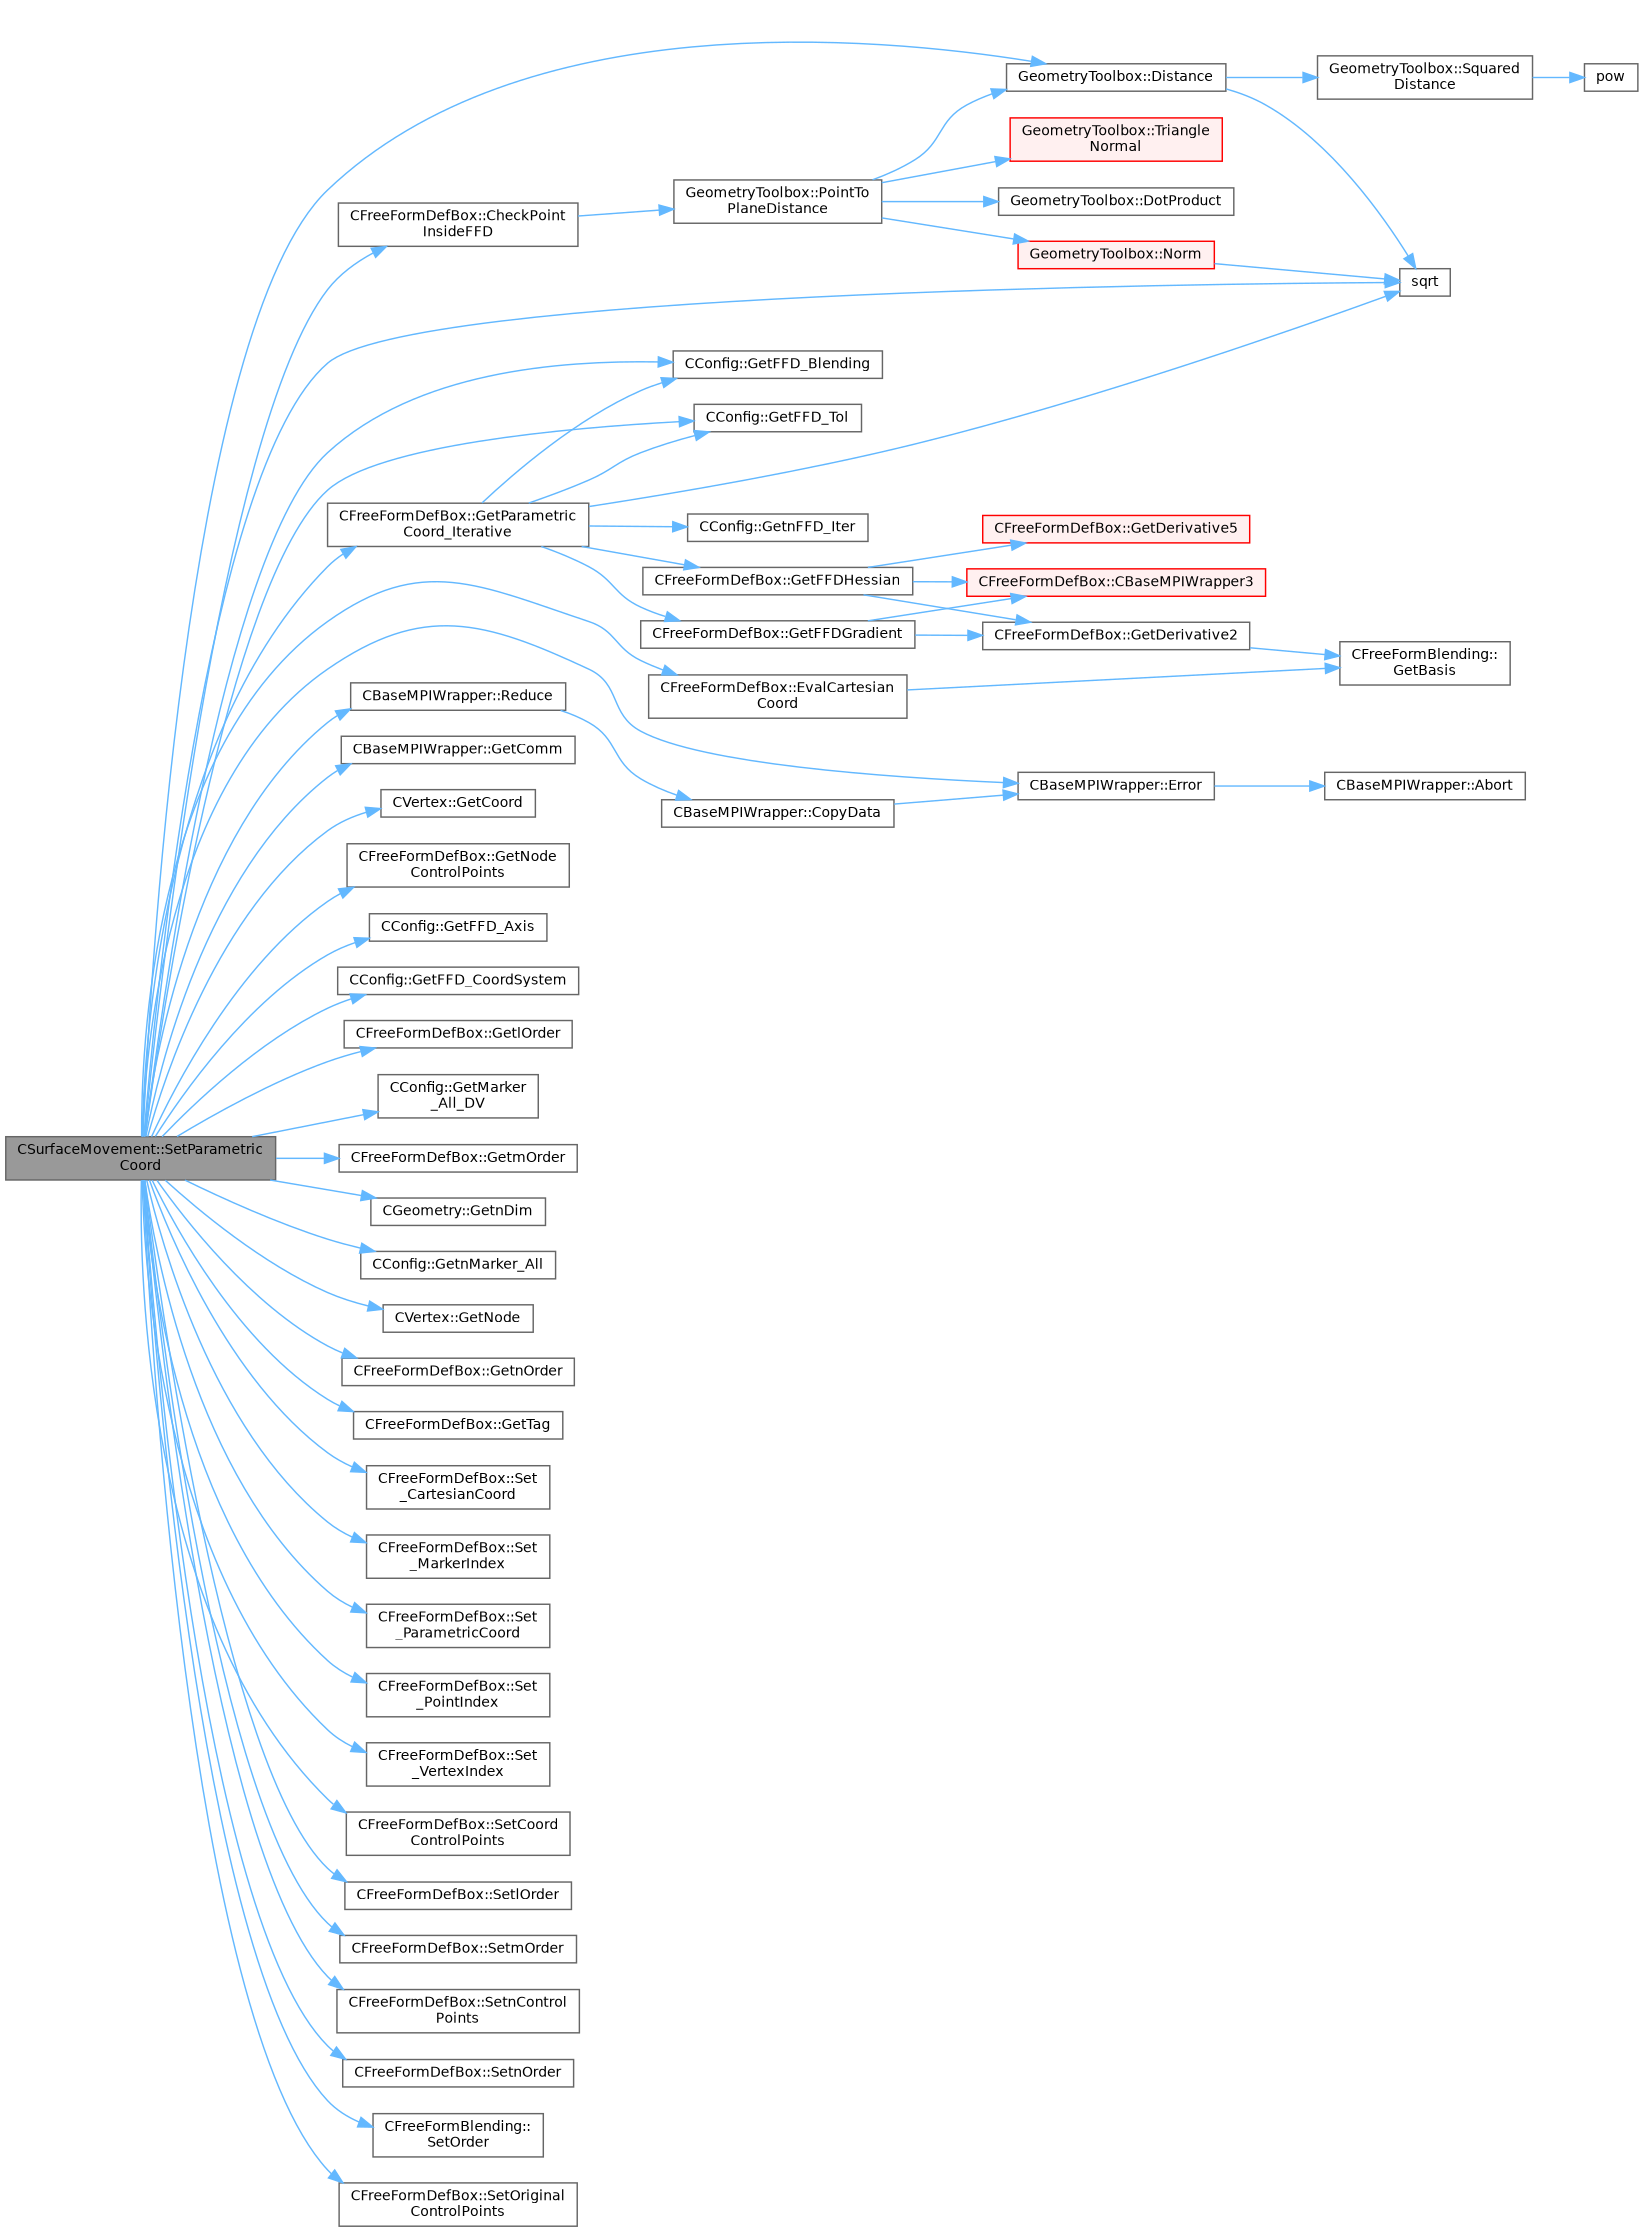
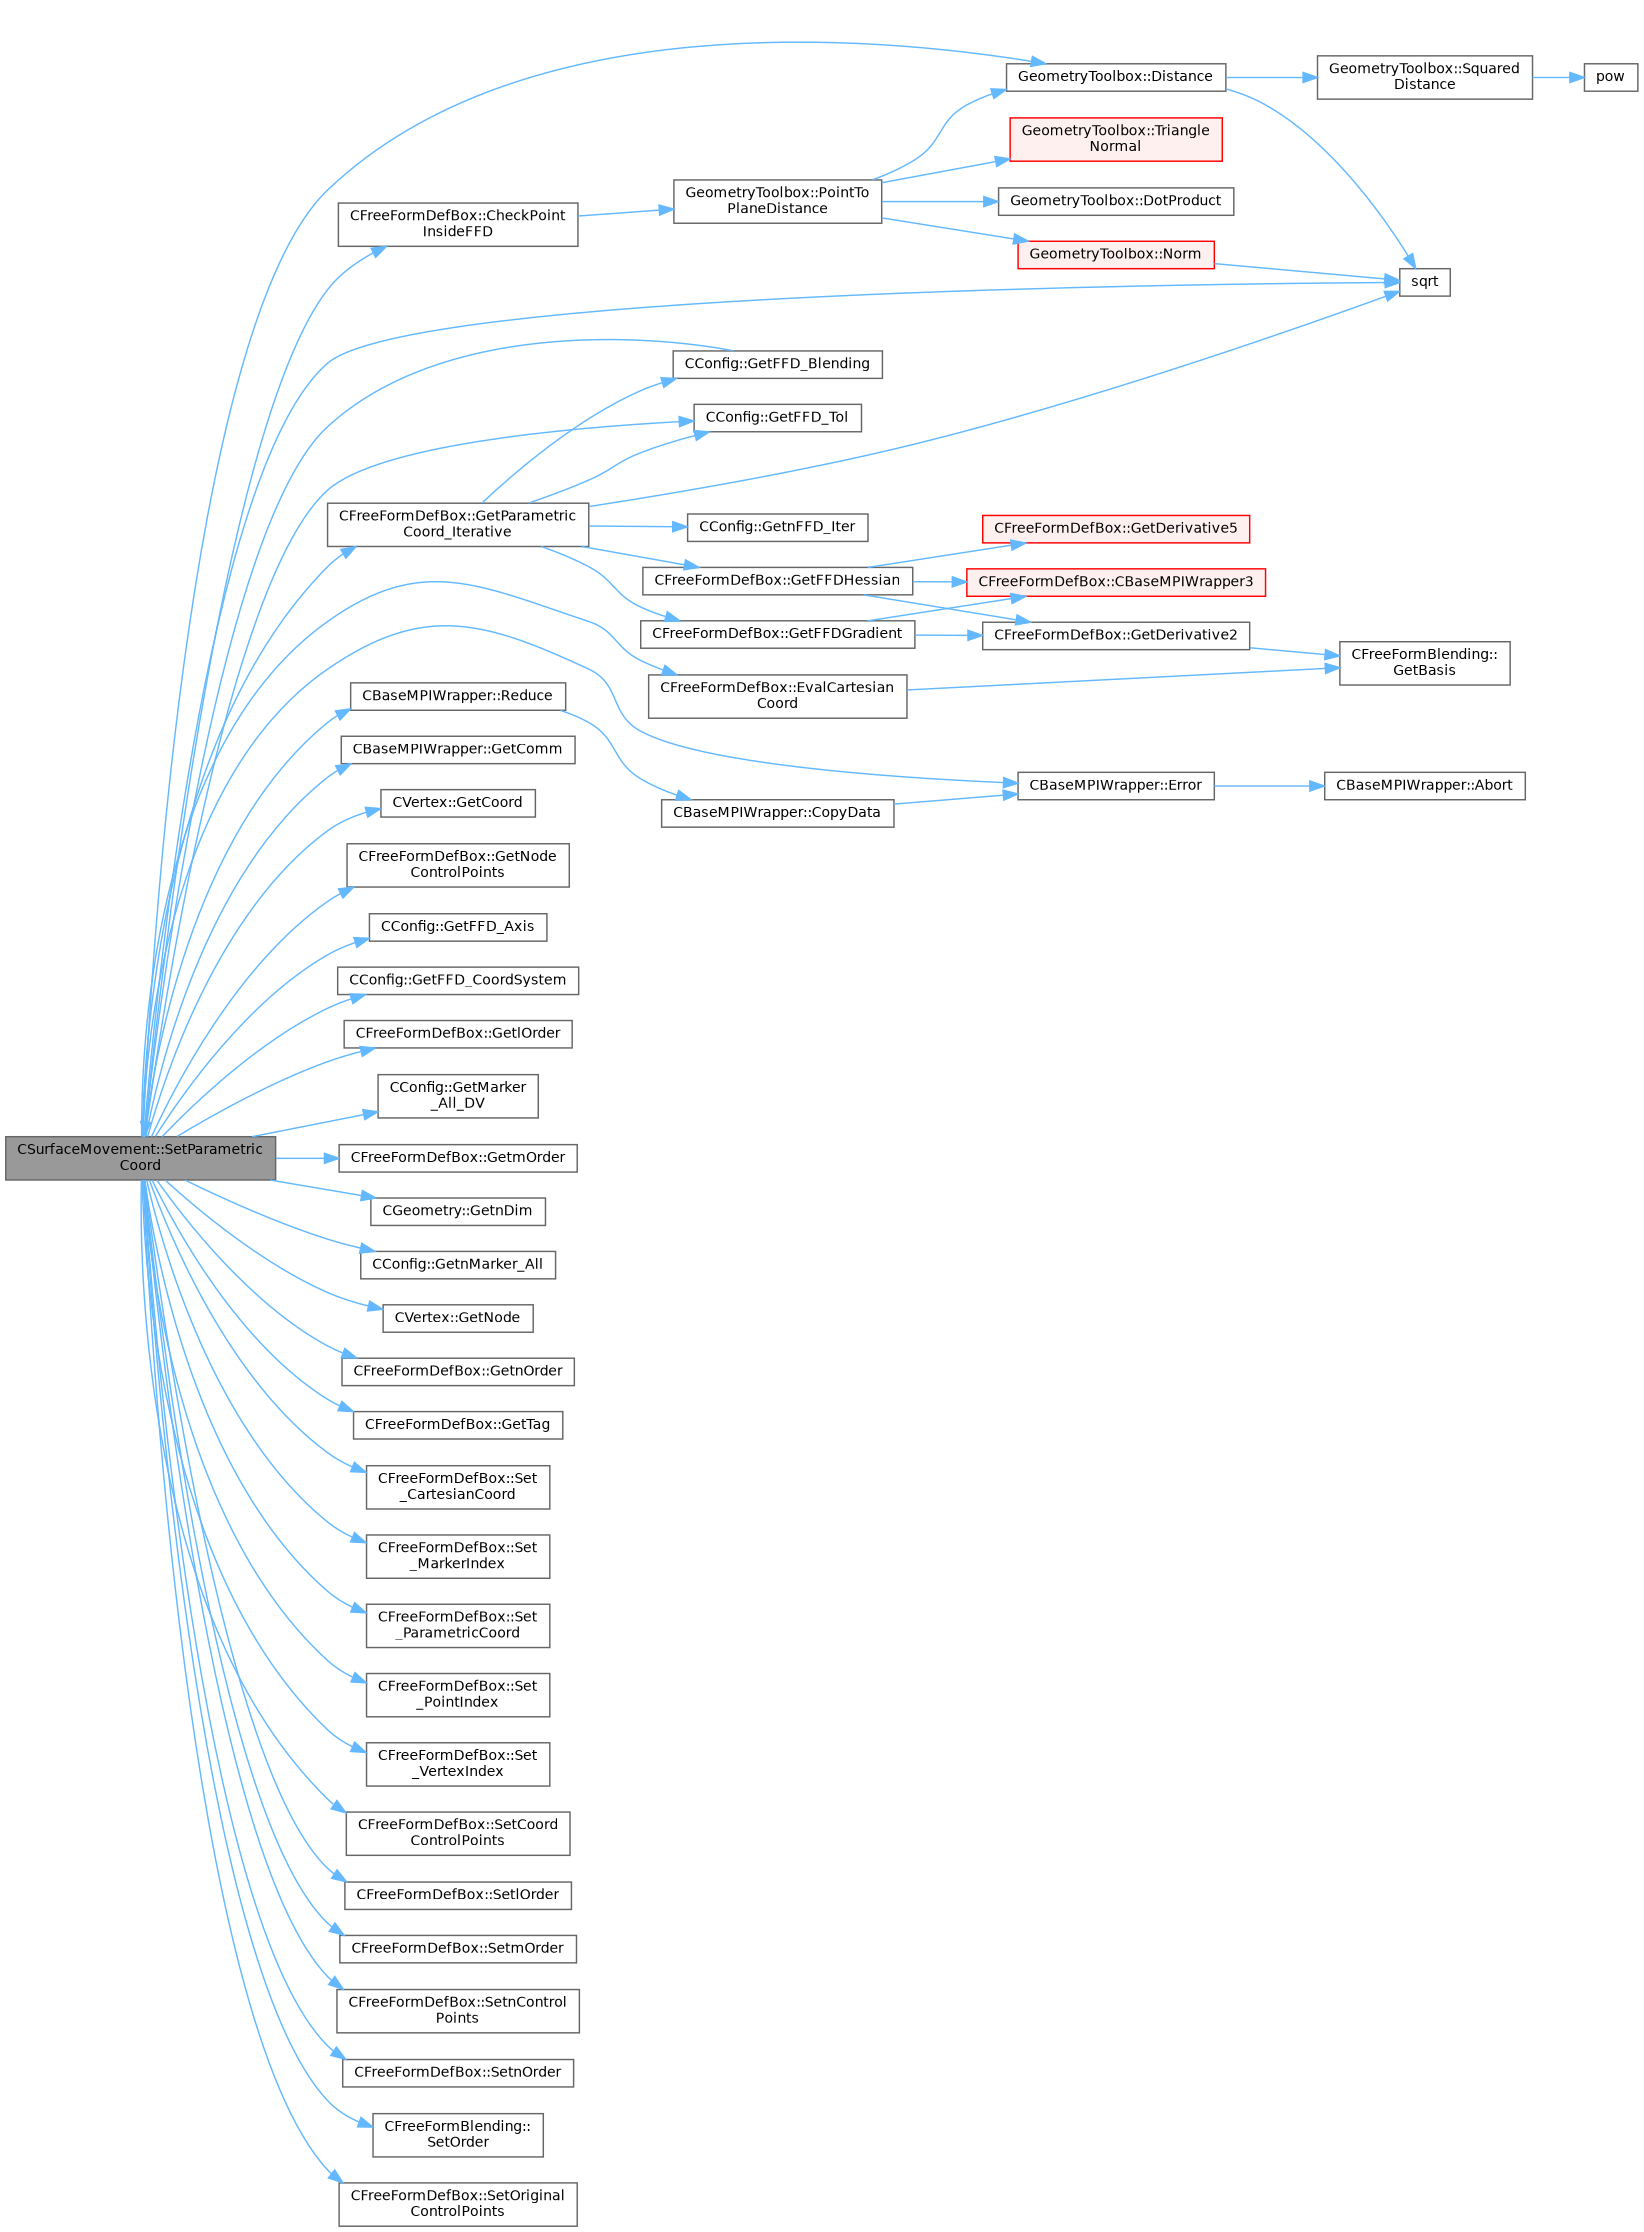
edge "CSurfaceMovement::SetParametric Coord" -> "CConfig::GetFFD_Blending": reversed
